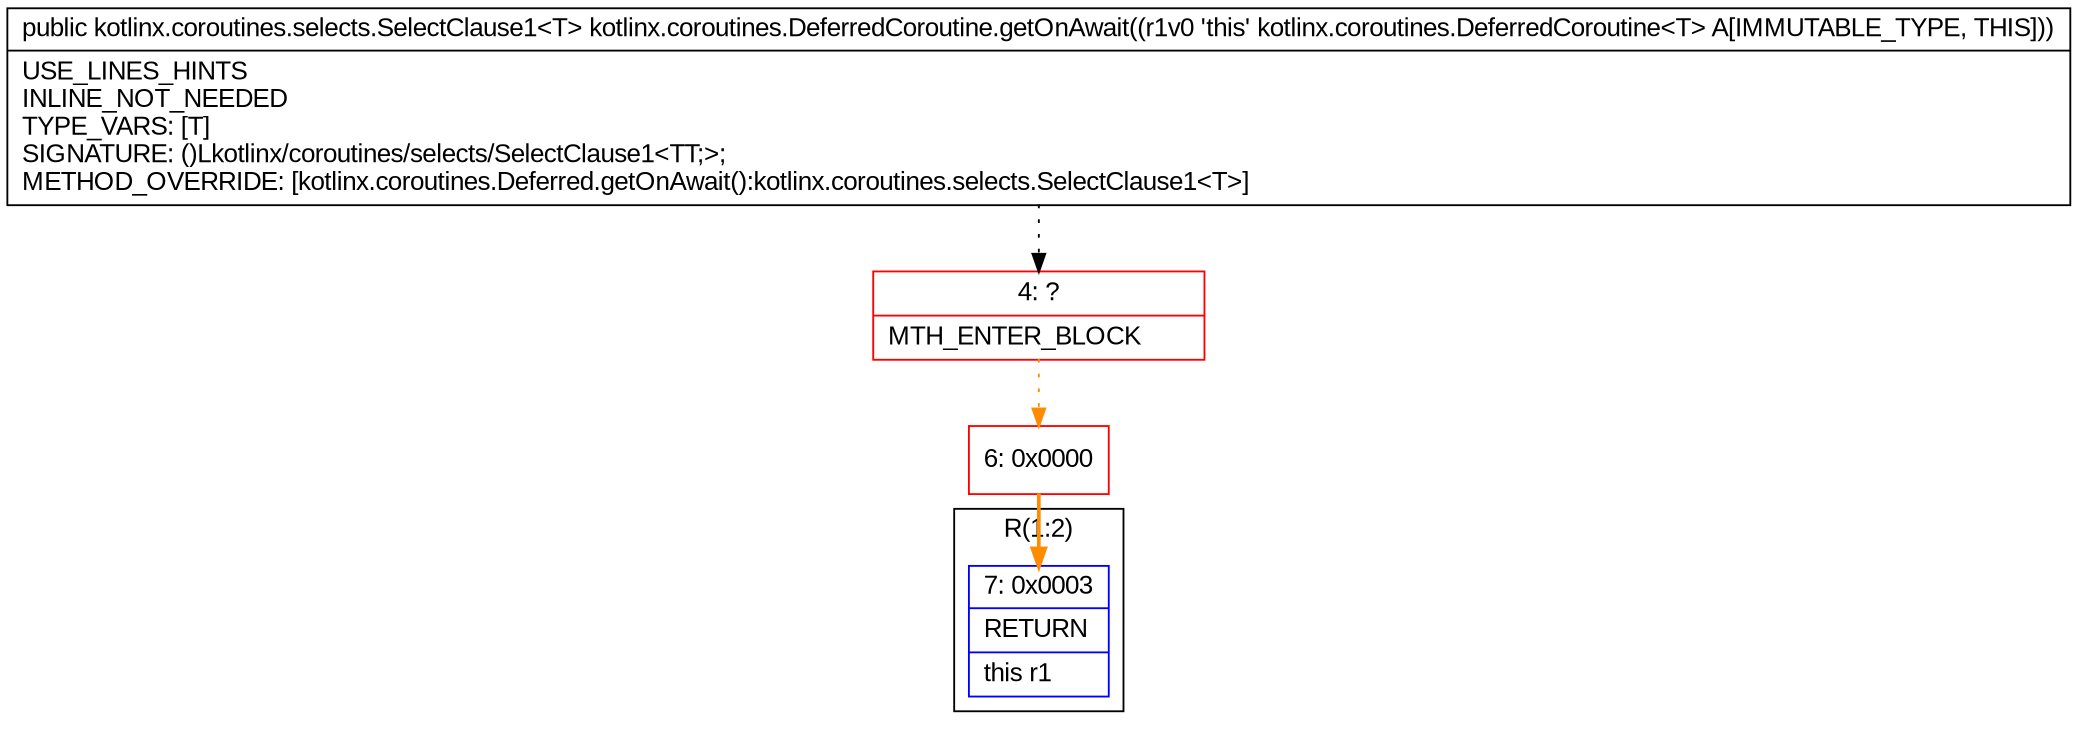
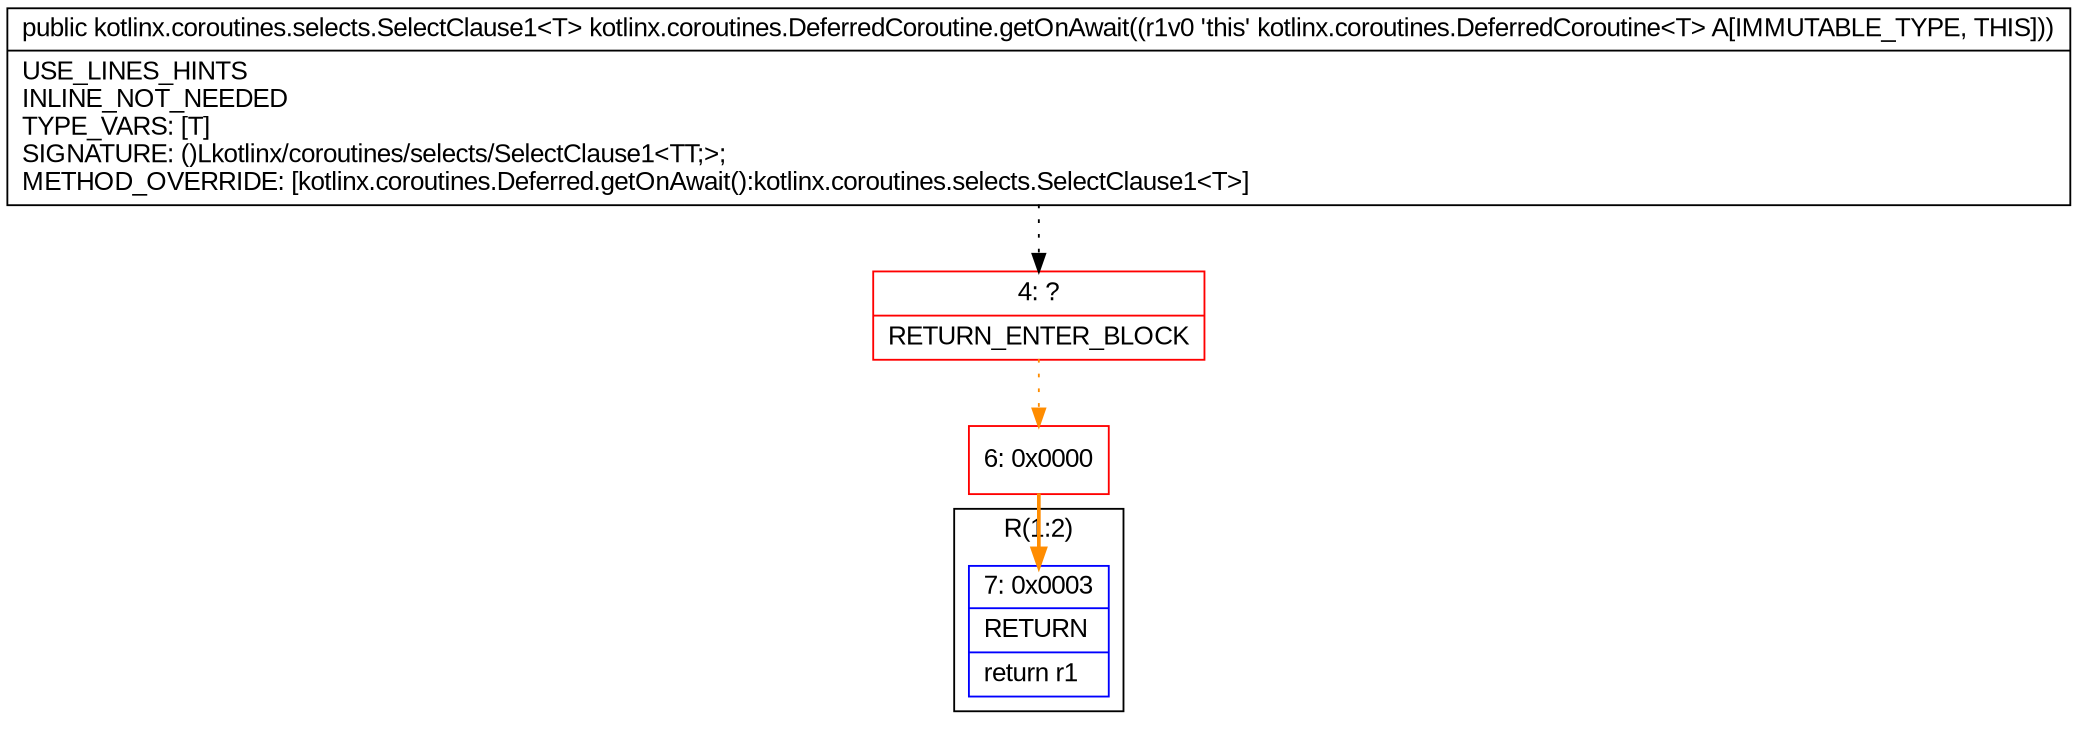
node "4: ?": text "MTH_ENTER_BLOCK" -> "RETURN_ENTER_BLOCK"
node "7: 0x0003": text "this r1" -> "return r1"
